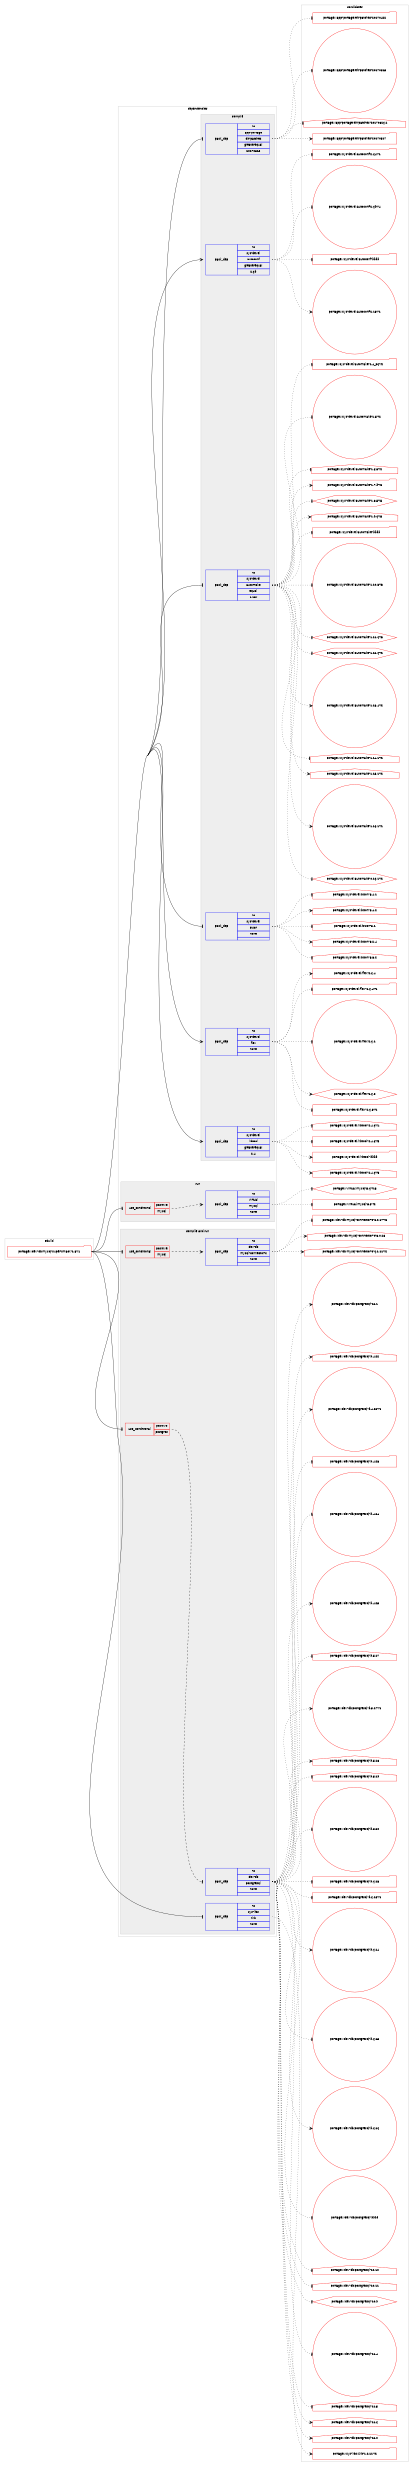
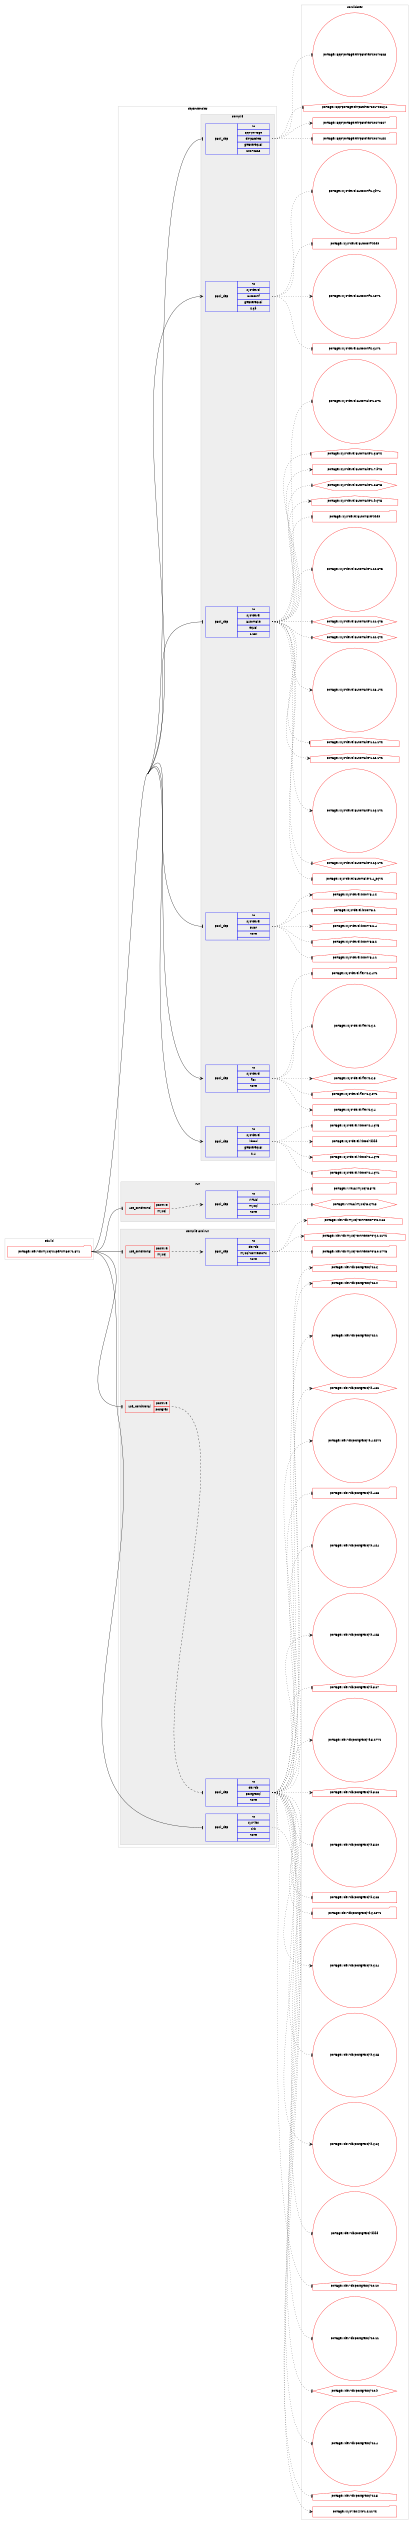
node "portage://sys-devel/flex-2.6.3-r1": shape folder -> house
node "portage://dev-db/postgresql-9.4.22": shape house -> hexagon
node "portage://dev-db/postgresql-9.5.19": removed
node "portage://dev-db/postgresql-10.11": shape house -> circle
